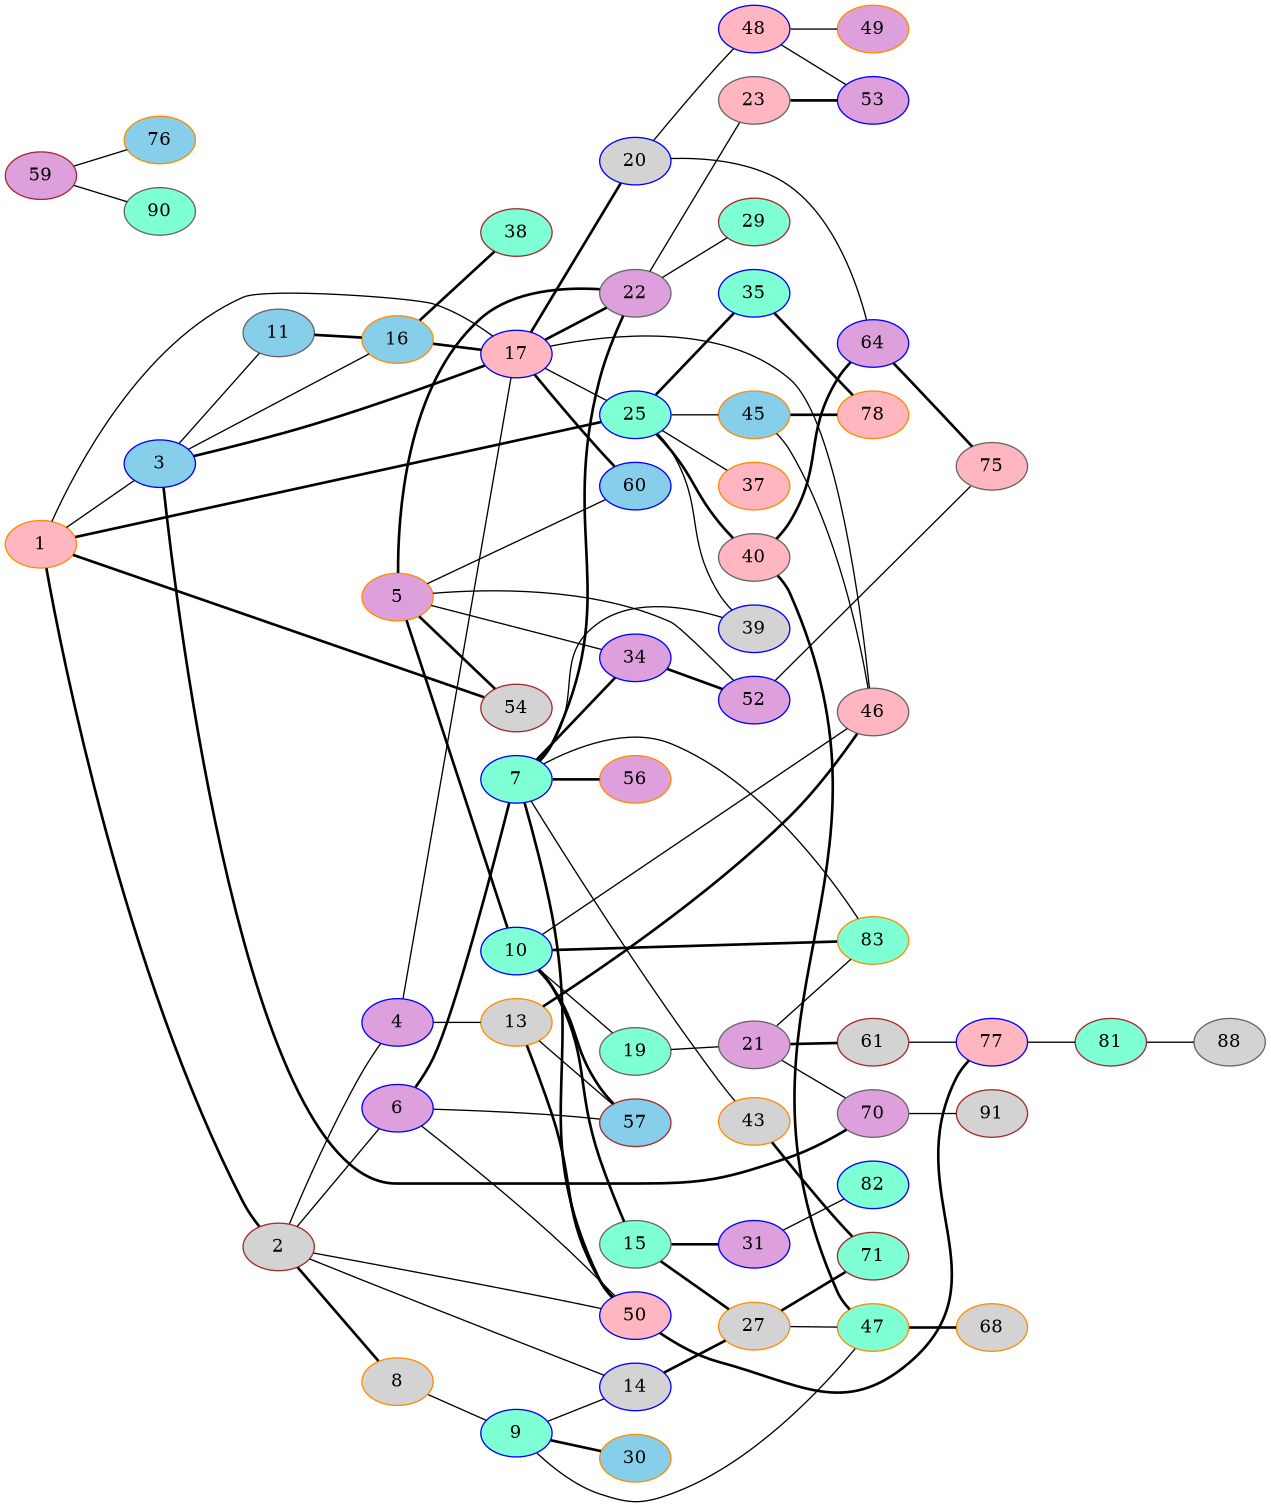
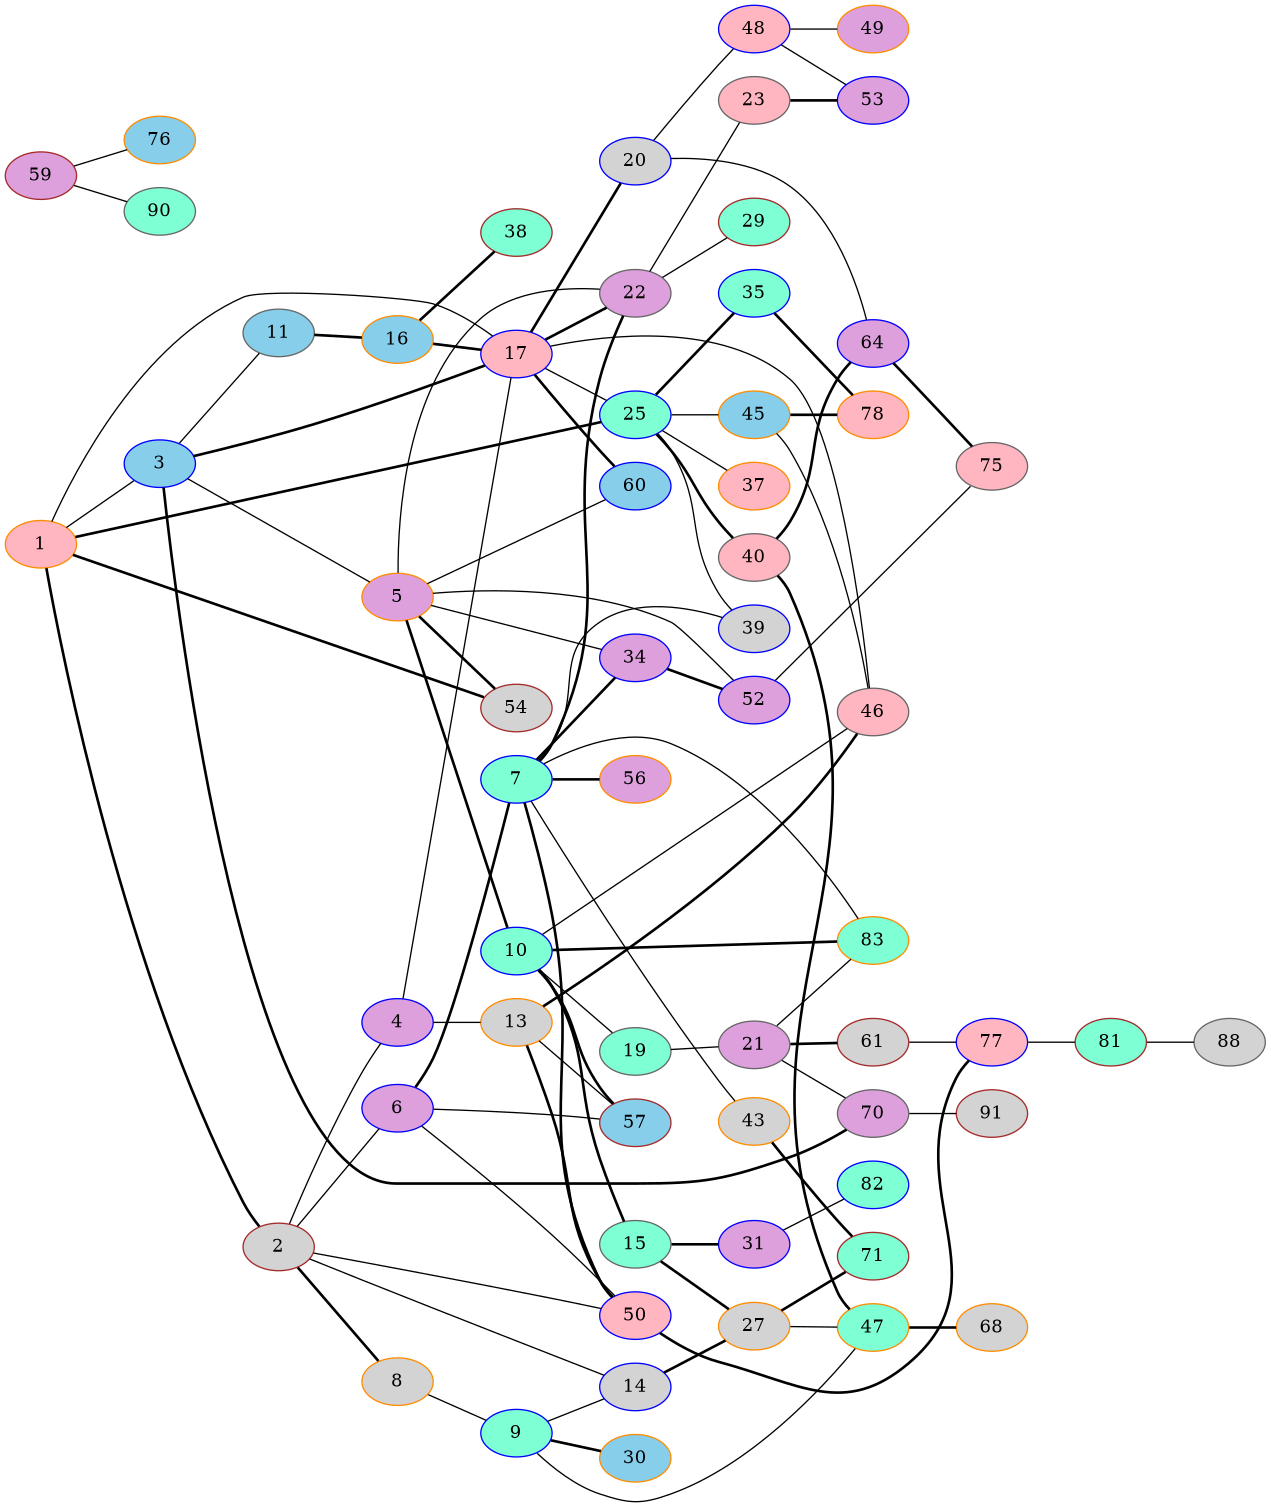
edge "22" -- "5": style bold -> solid
edge "16" -- "3": now "5" -- "3"
